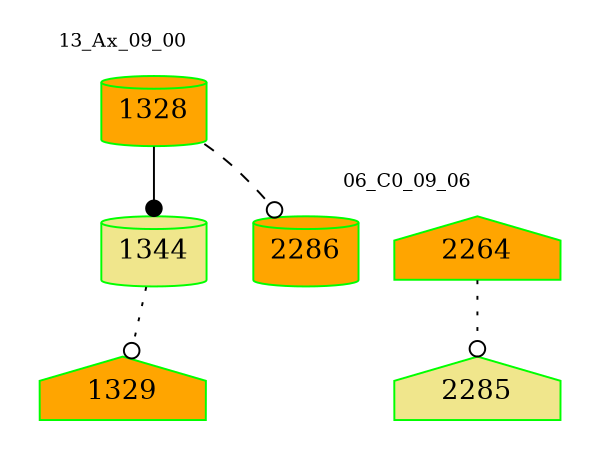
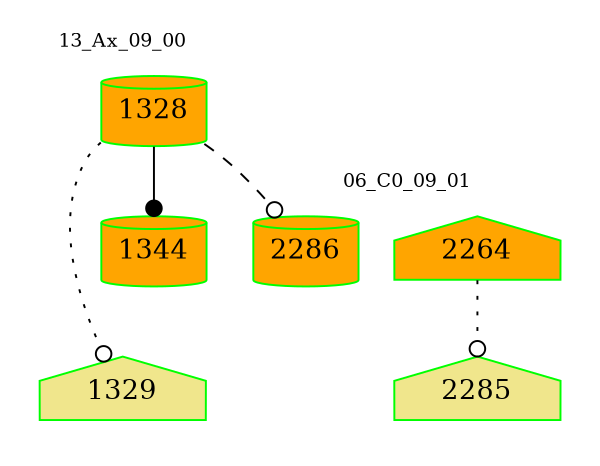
cluster "06_C0_09_06": label "06_C0_09_06" -> "06_C0_09_01"
node "1344": fillcolor khaki -> orange
edge "1344" -> "1329": now "1328" -> "1329"
node "1329": fillcolor orange -> khaki
